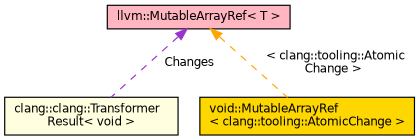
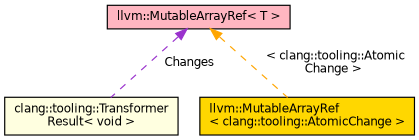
node "clang::clang::Transformer Result< void >": label "clang::clang::Transformer Result< void >" -> "clang::tooling::Transformer Result< void >"
node "void::MutableArrayRef < clang::tooling::AtomicChange >": label "void::MutableArrayRef < clang::tooling::AtomicChange >" -> "llvm::MutableArrayRef < clang::tooling::AtomicChange >"
